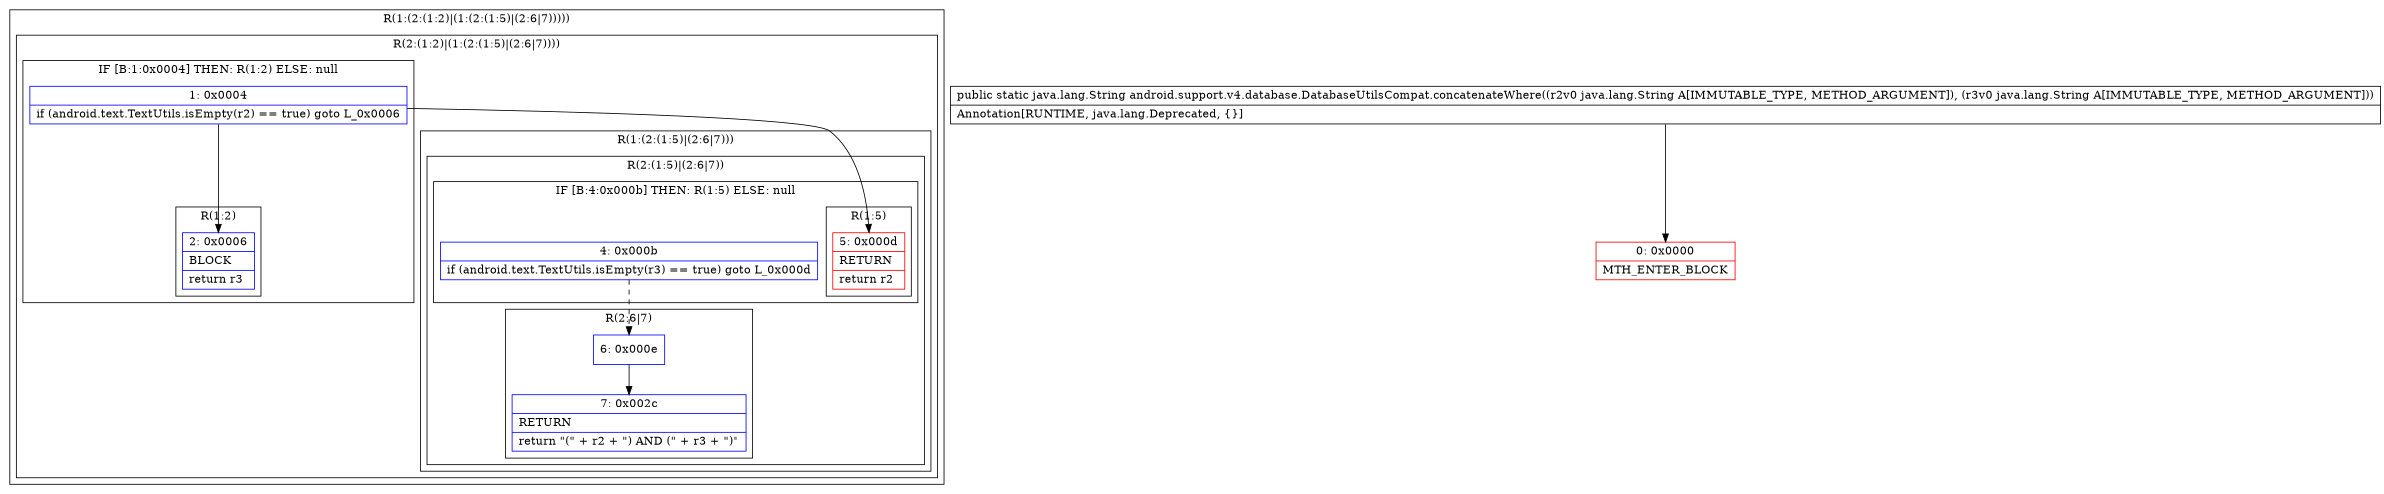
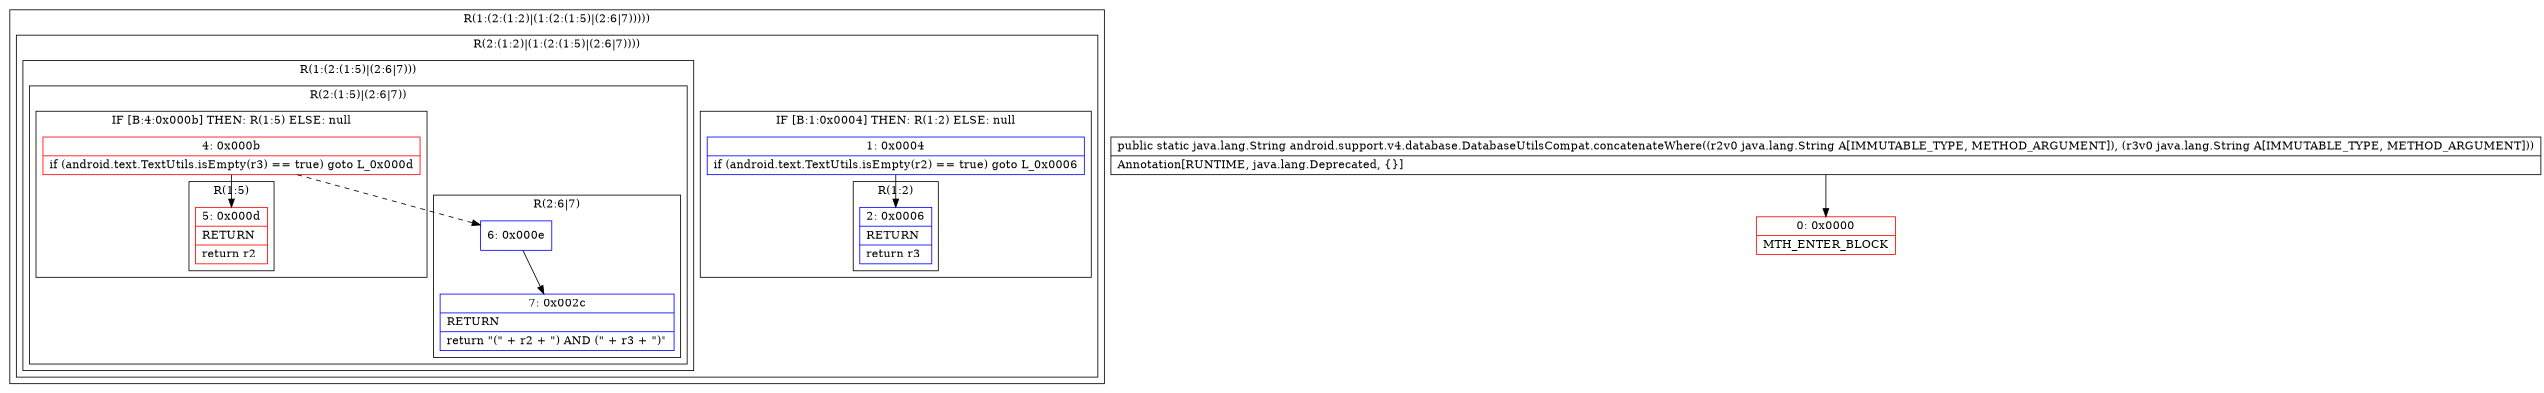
edge "1: 0x0004" -> "5: 0x000d": now "4: 0x000b" -> "5: 0x000d"
node "2: 0x0006": text "BLOCK" -> "RETURN"
node "4: 0x000b": color blue -> red
